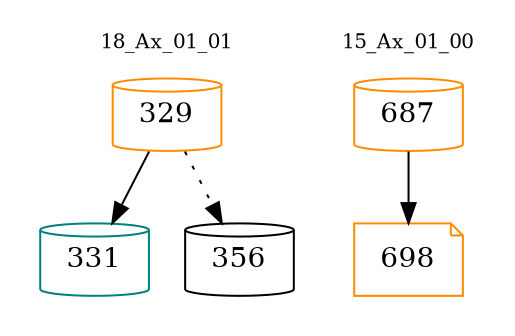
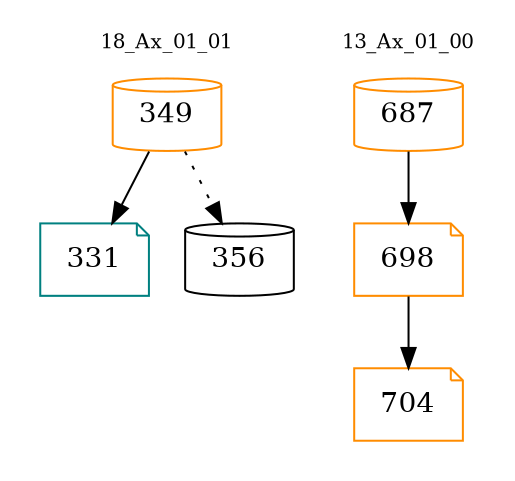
cluster "15_Ax_01_00": label "15_Ax_01_00" -> "13_Ax_01_00"
node "329": label "329" -> "349"
node "331": shape cylinder -> note
node "704": added
